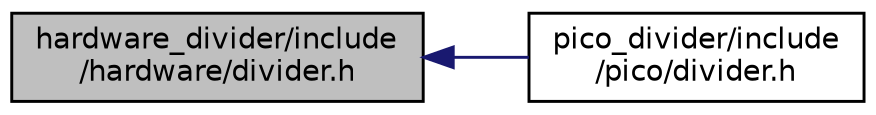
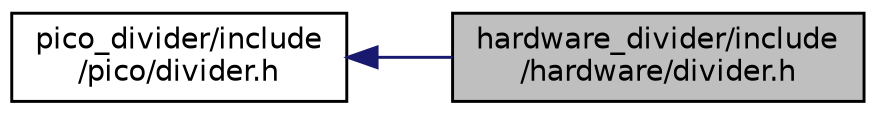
edge "pico_divider/include /pico/divider.h" -> "hardware_divider/include /hardware/divider.h": reversed
